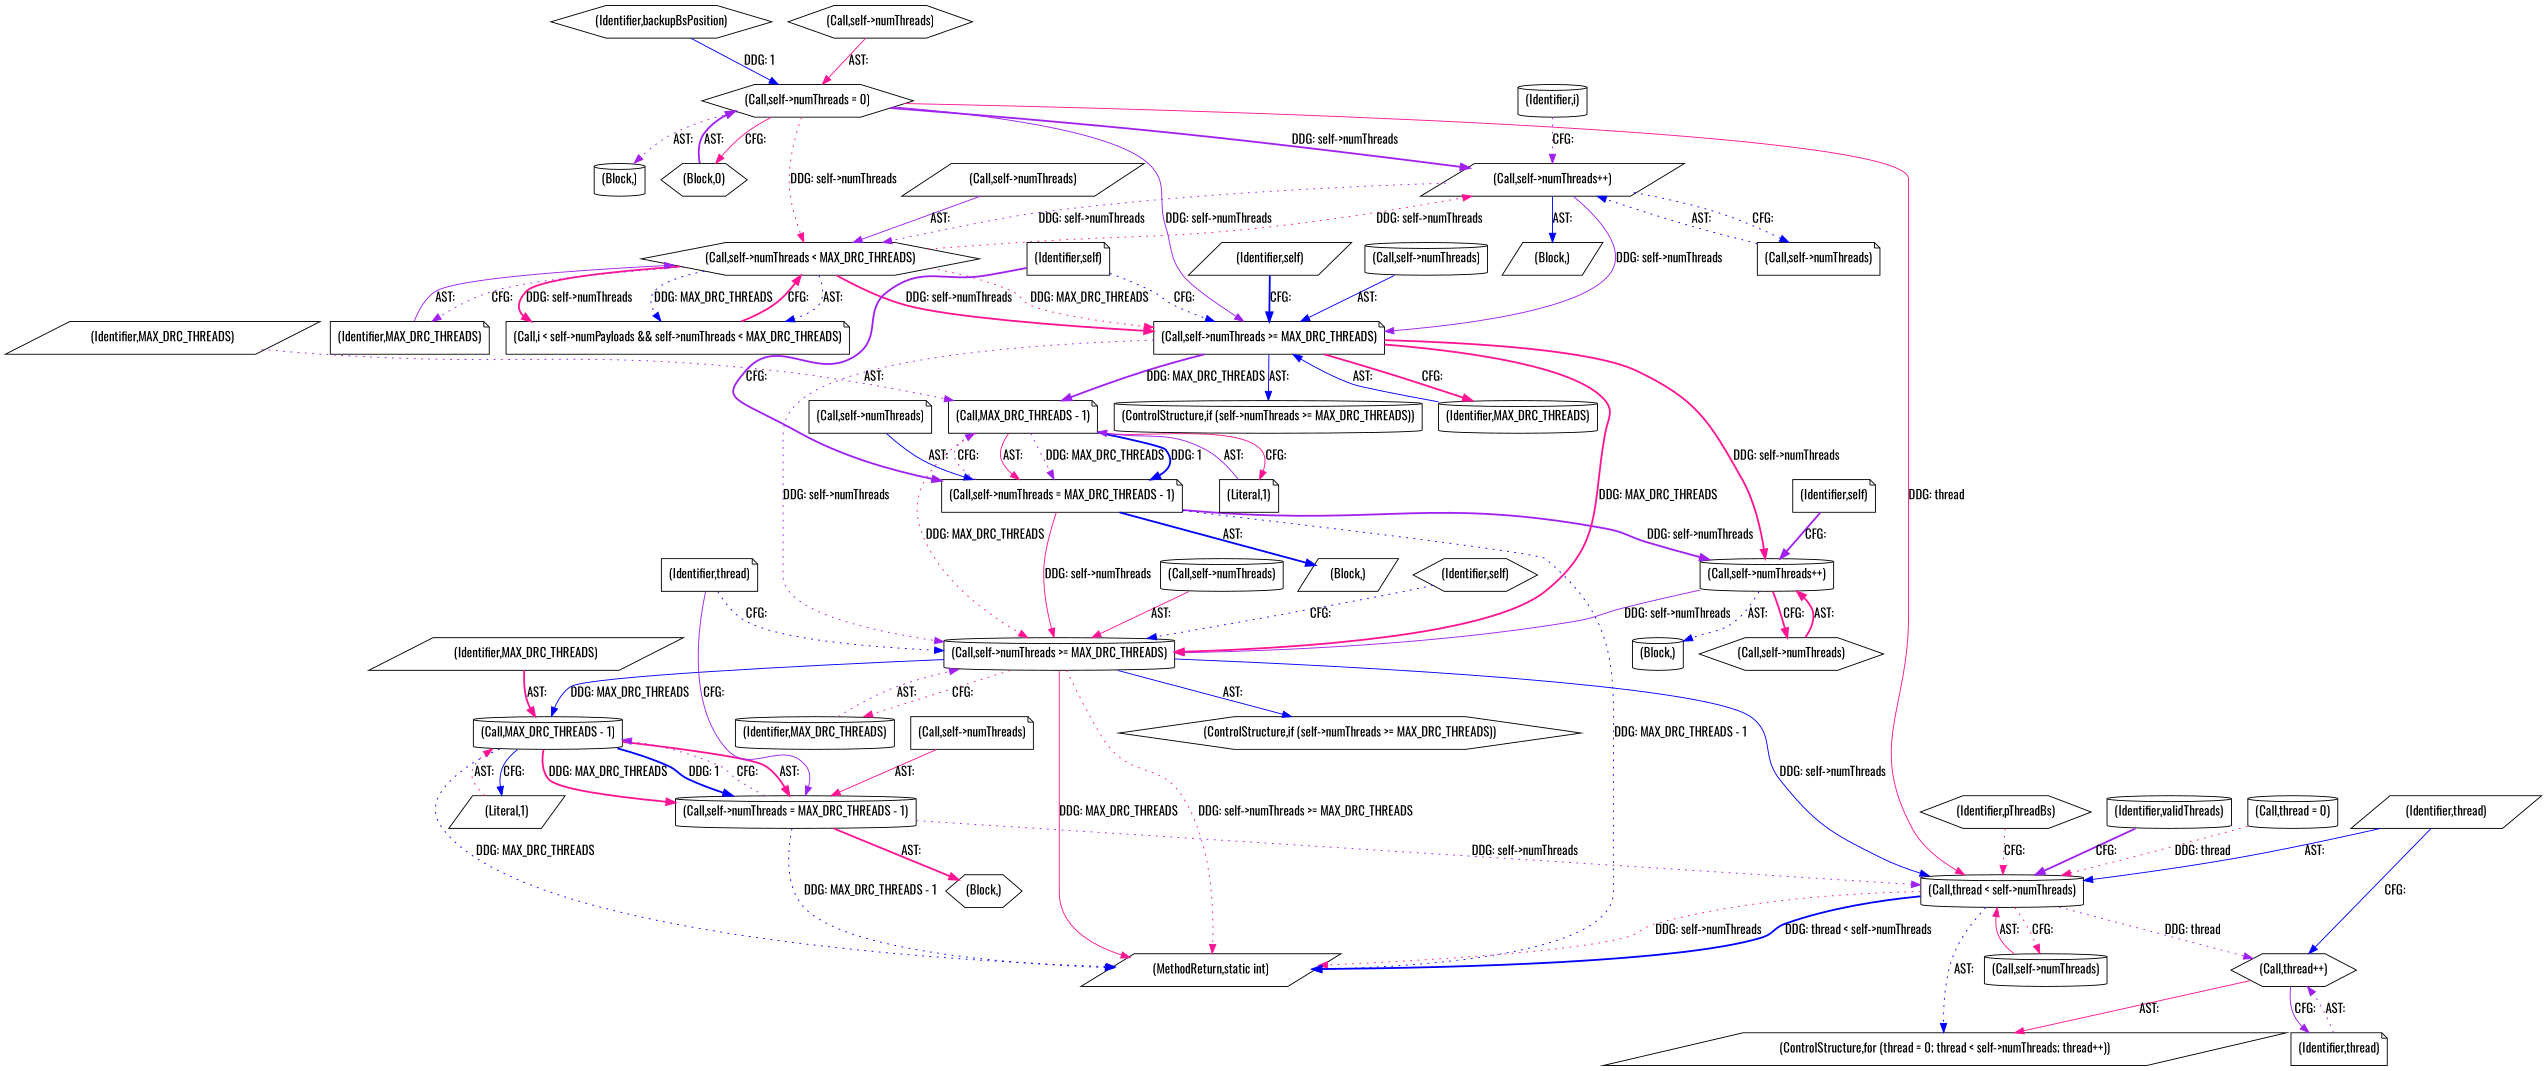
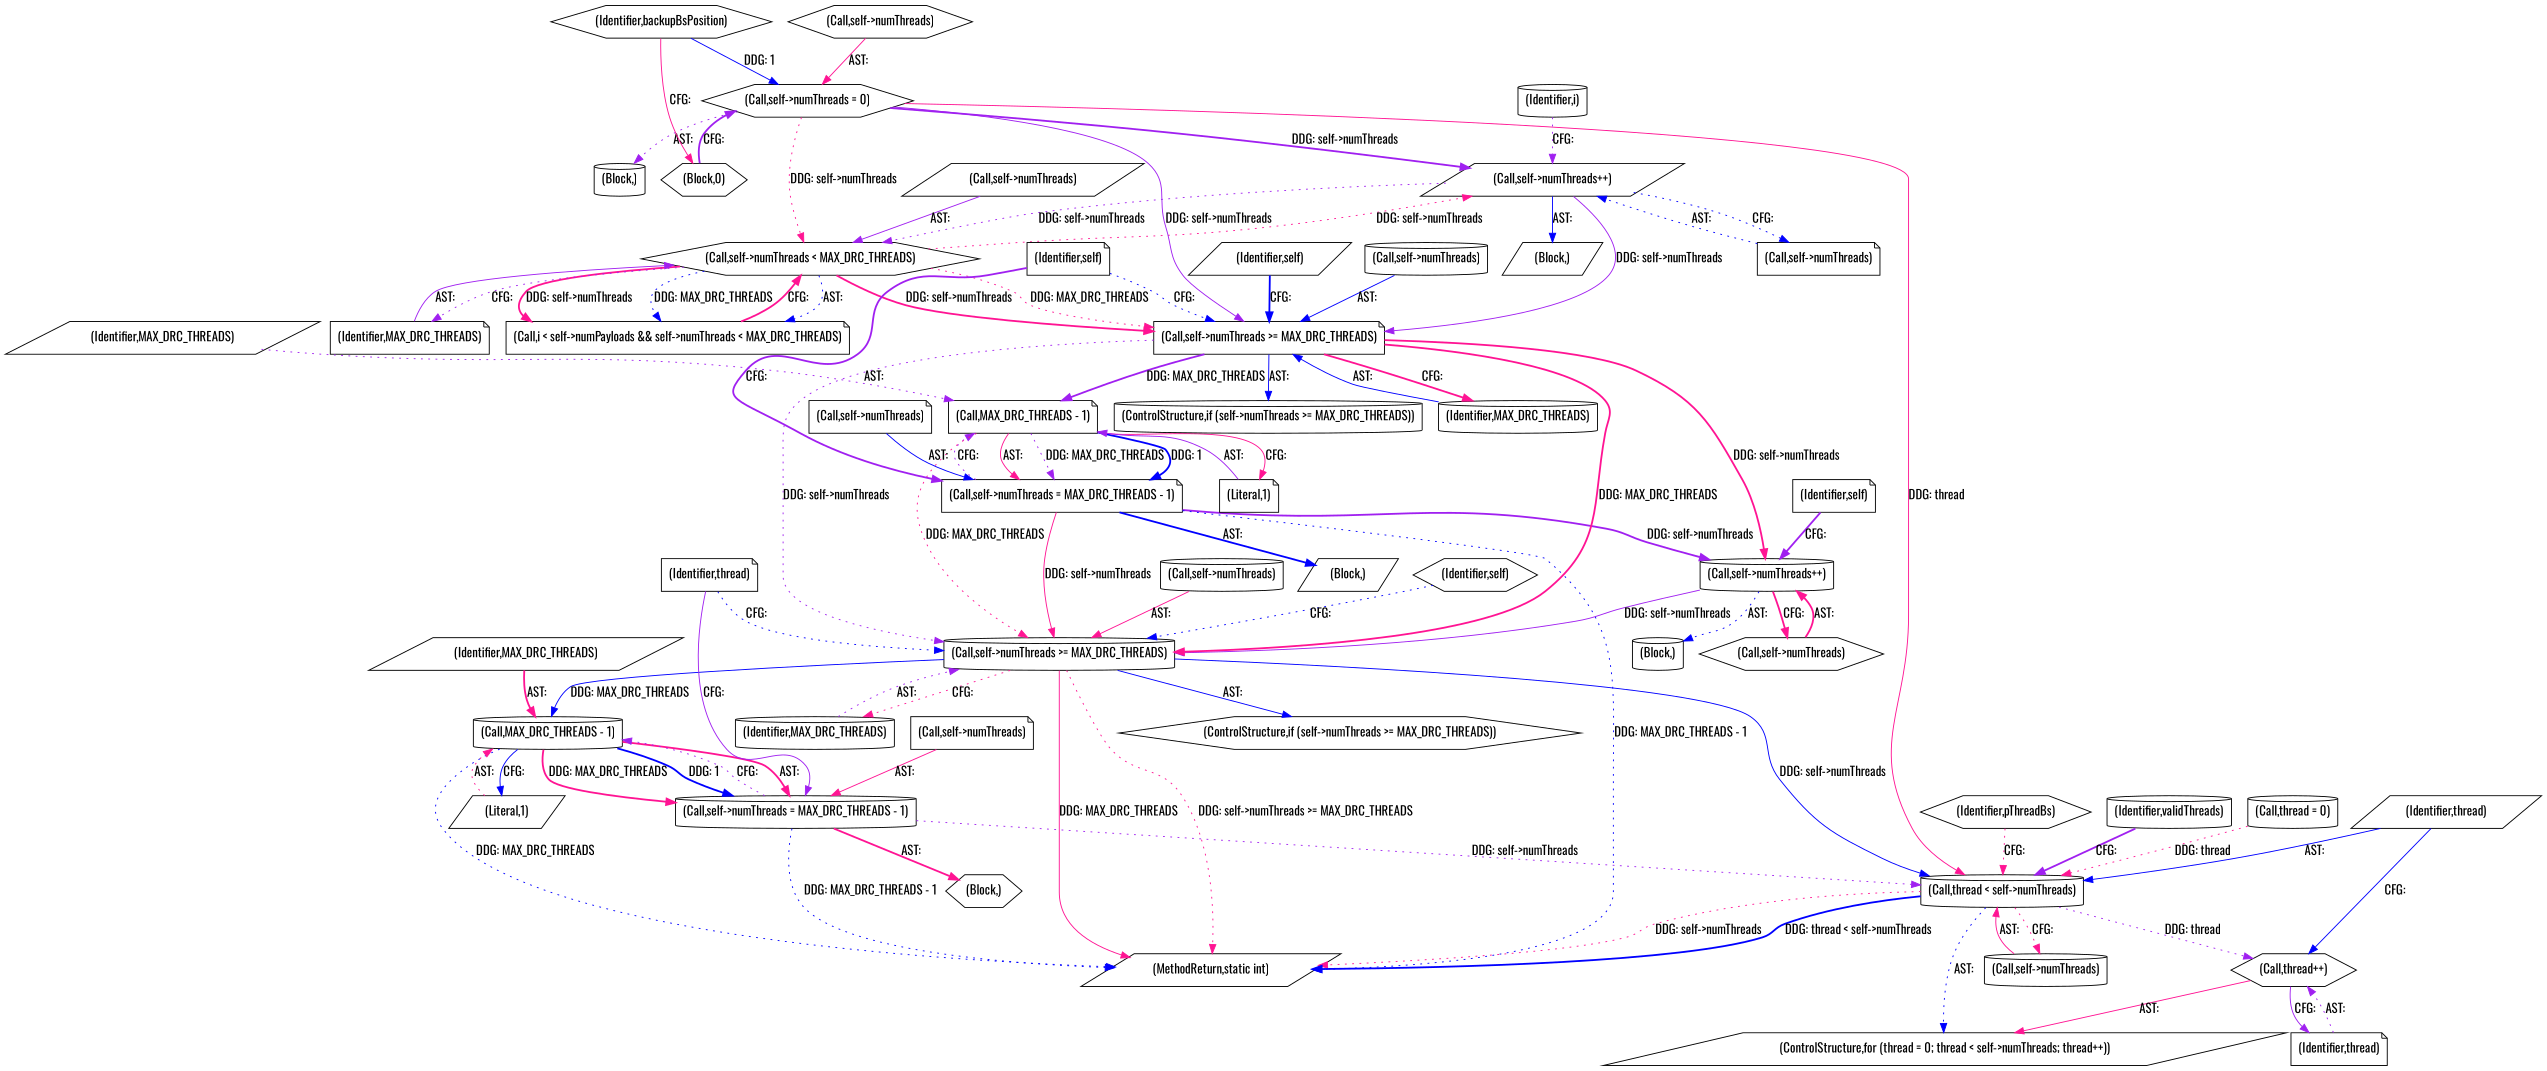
edge "(Call,self->numThreads = 0)" -> "(Block,0)": now "(Identifier,backupBsPosition)" -> "(Block,0)"
edge "(Block,0)" -> "(Call,self->numThreads = 0)": label "AST: " -> "CFG: "
